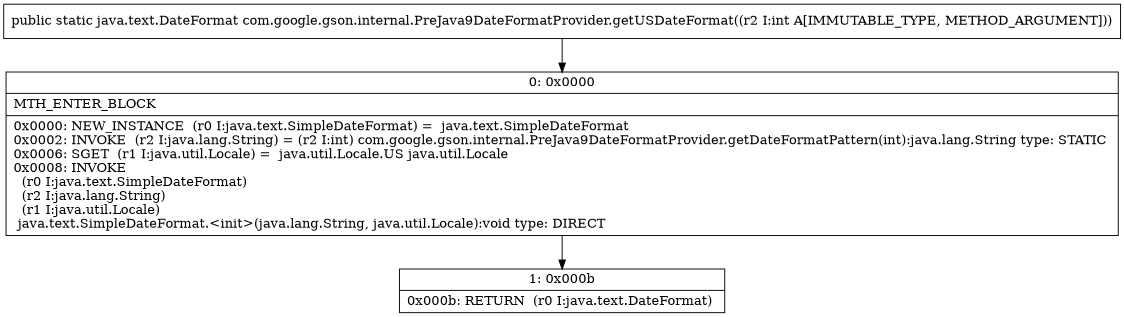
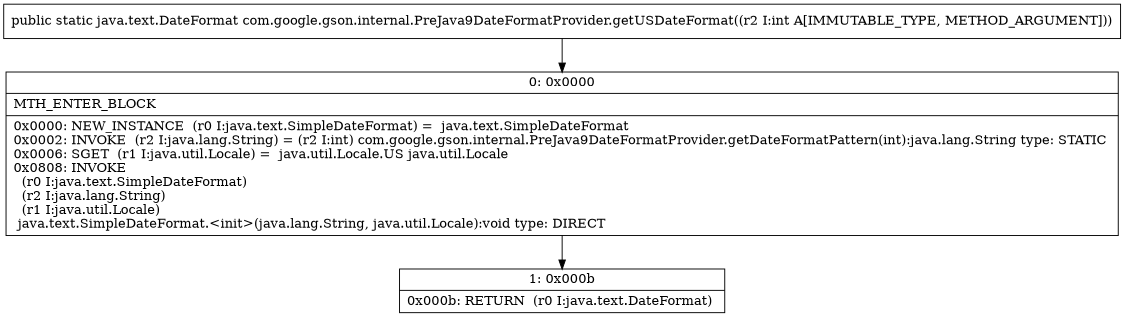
node "0: 0x0000": text "0x0008: INVOKE" -> "0x0808: INVOKE"
